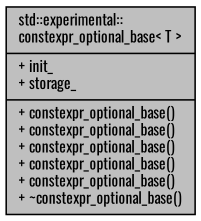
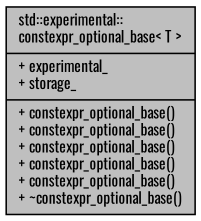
node "std::experimental::": text "+ init_" -> "+ experimental_"
